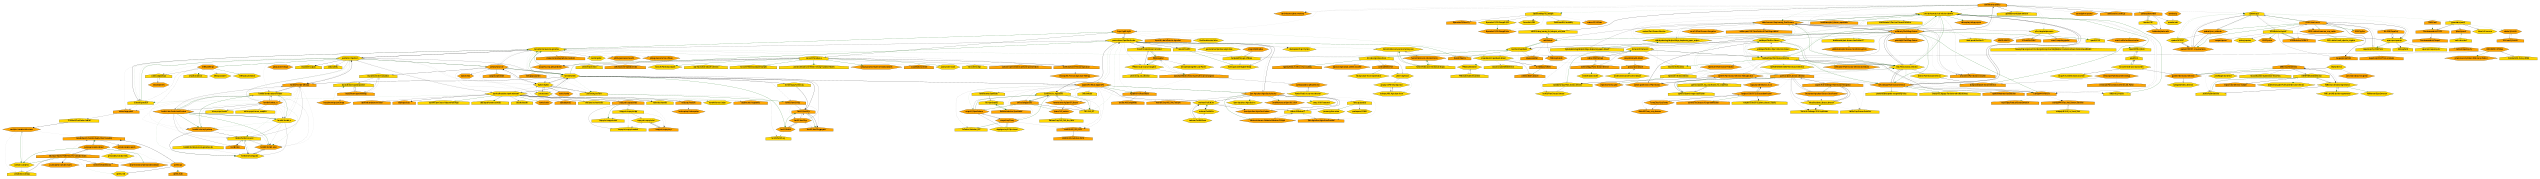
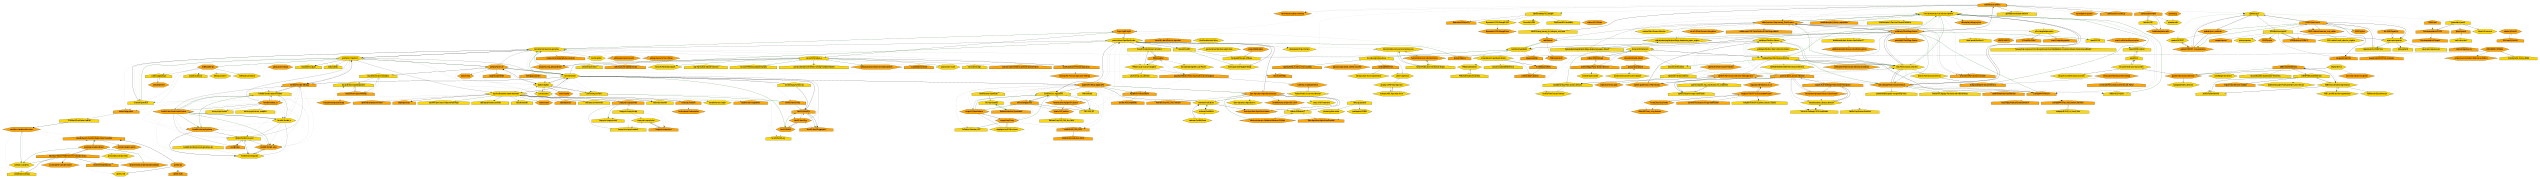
node "drolsen/DRO-Matic": added
node "JunfengGaolab/CropRowDetection": label "JunfengGaolab/CropRowDetection" -> "Coffeetrac/CropRowDetection"
